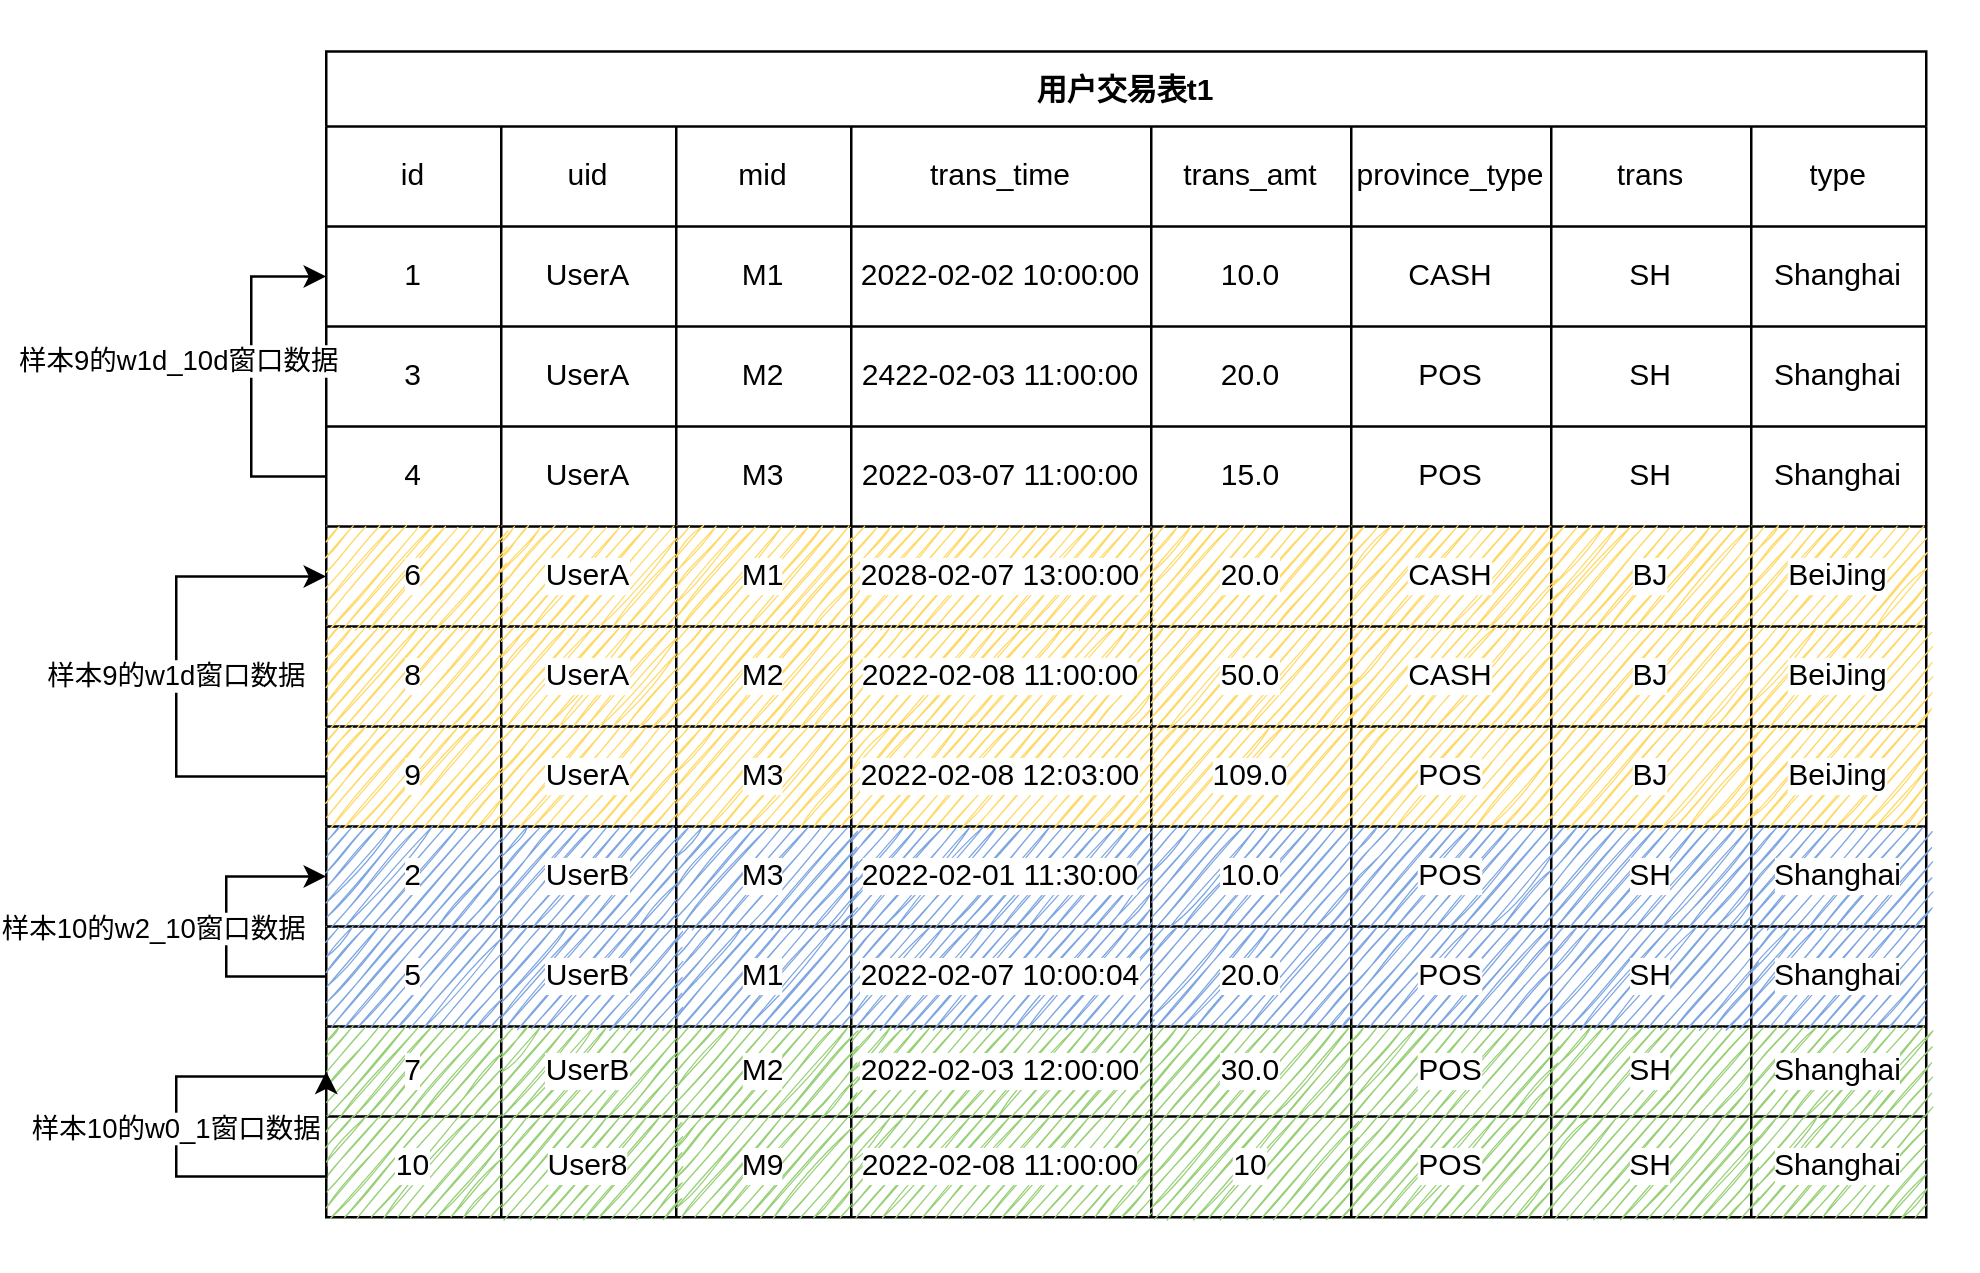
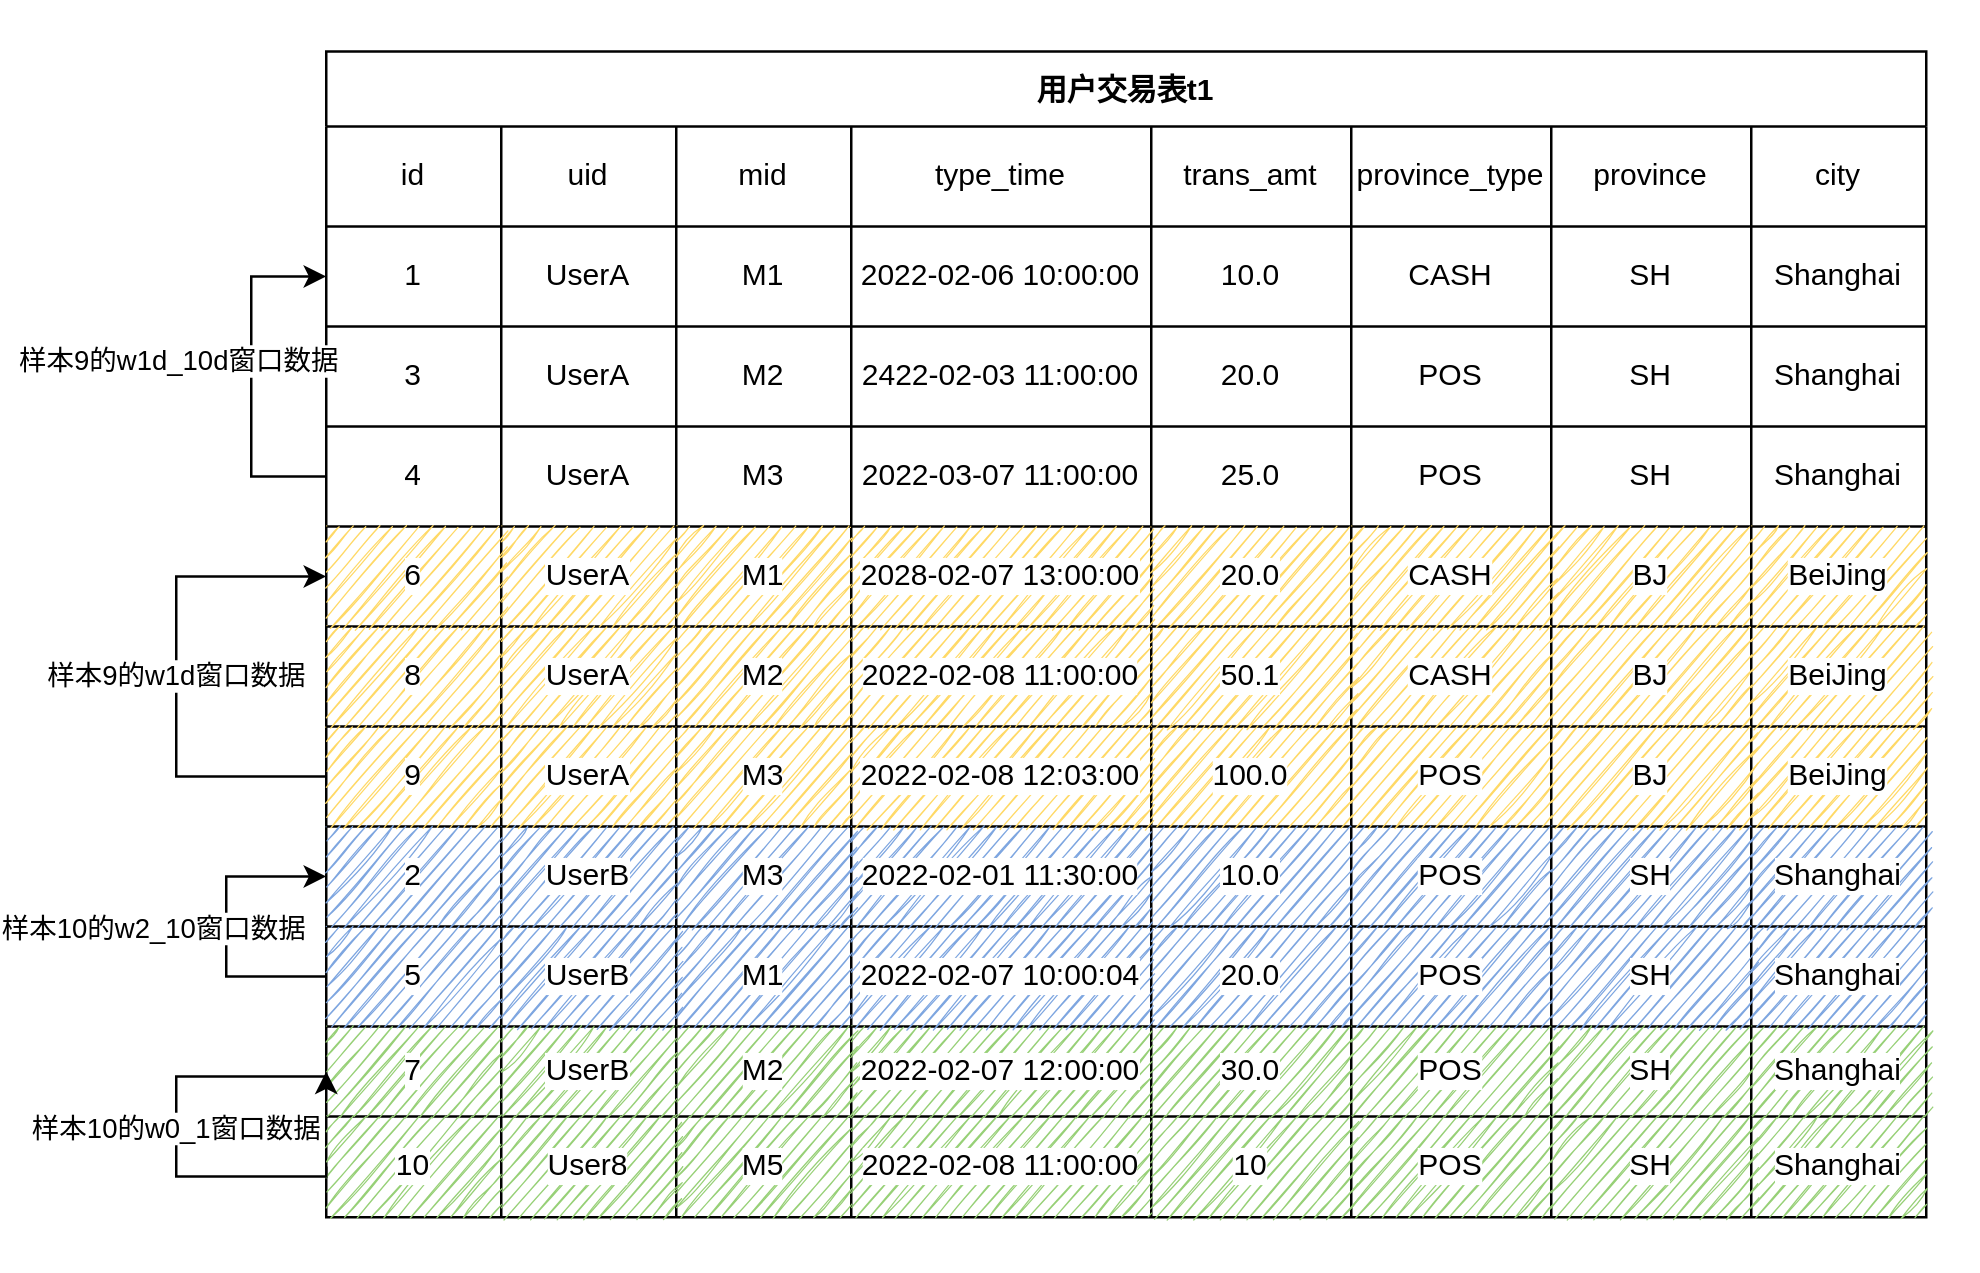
node "trans_time": label "trans_time" -> "type_time"
node "trans": label "trans" -> "province"
node "type": label "type" -> "city"
node "2022-02-02 10:00:00": label "2022-02-02 10:00:00" -> "2022-02-06 10:00:00"
node "15.0": label "15.0" -> "25.0"
node "50.0": label "50.0" -> "50.1"
node "109.0": label "109.0" -> "100.0"
node "2022-02-03 12:00:00": label "2022-02-03 12:00:00" -> "2022-02-07 12:00:00"
node "M9": label "M9" -> "M5"
